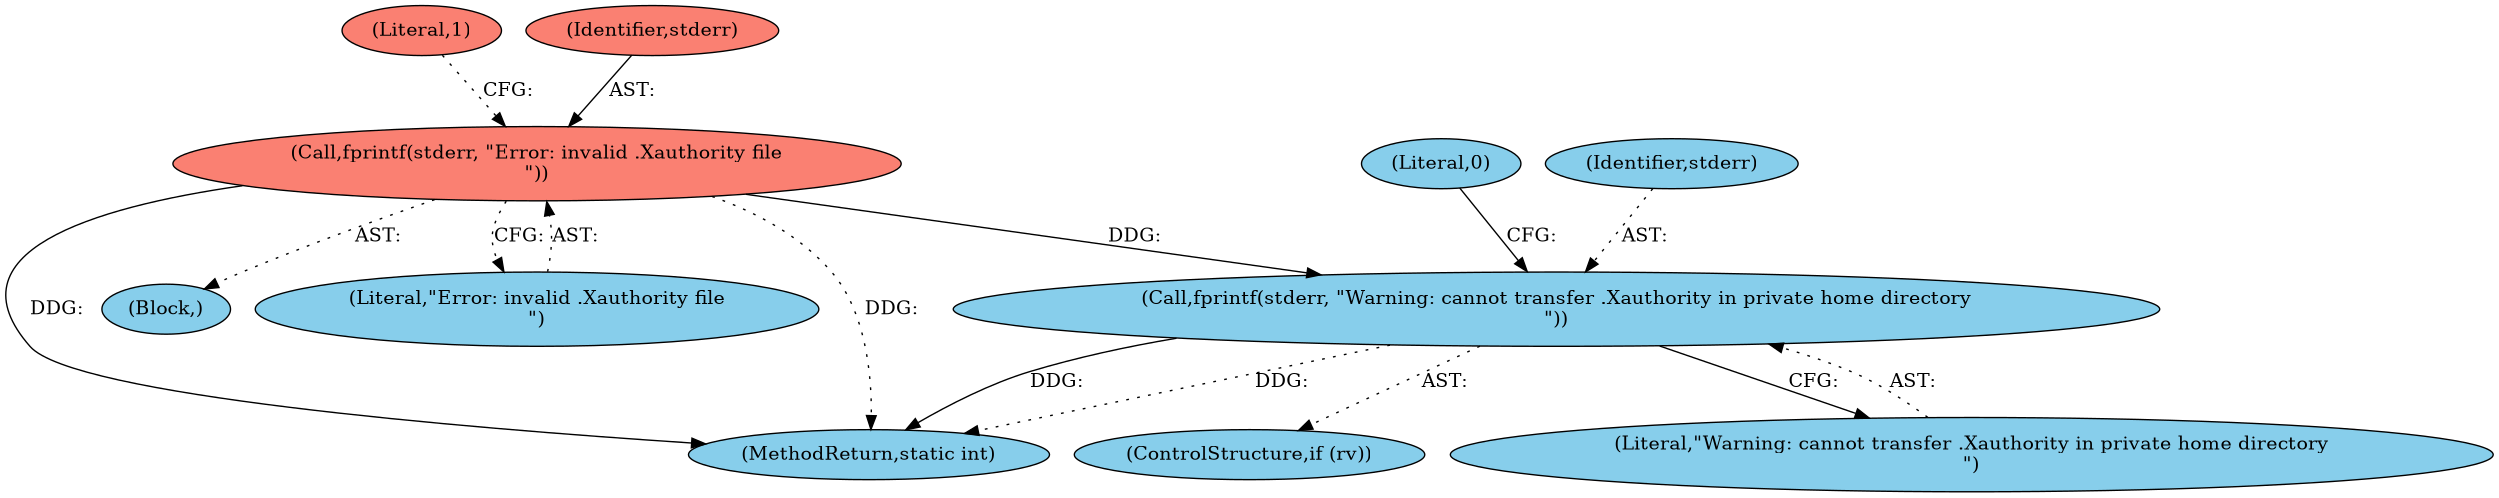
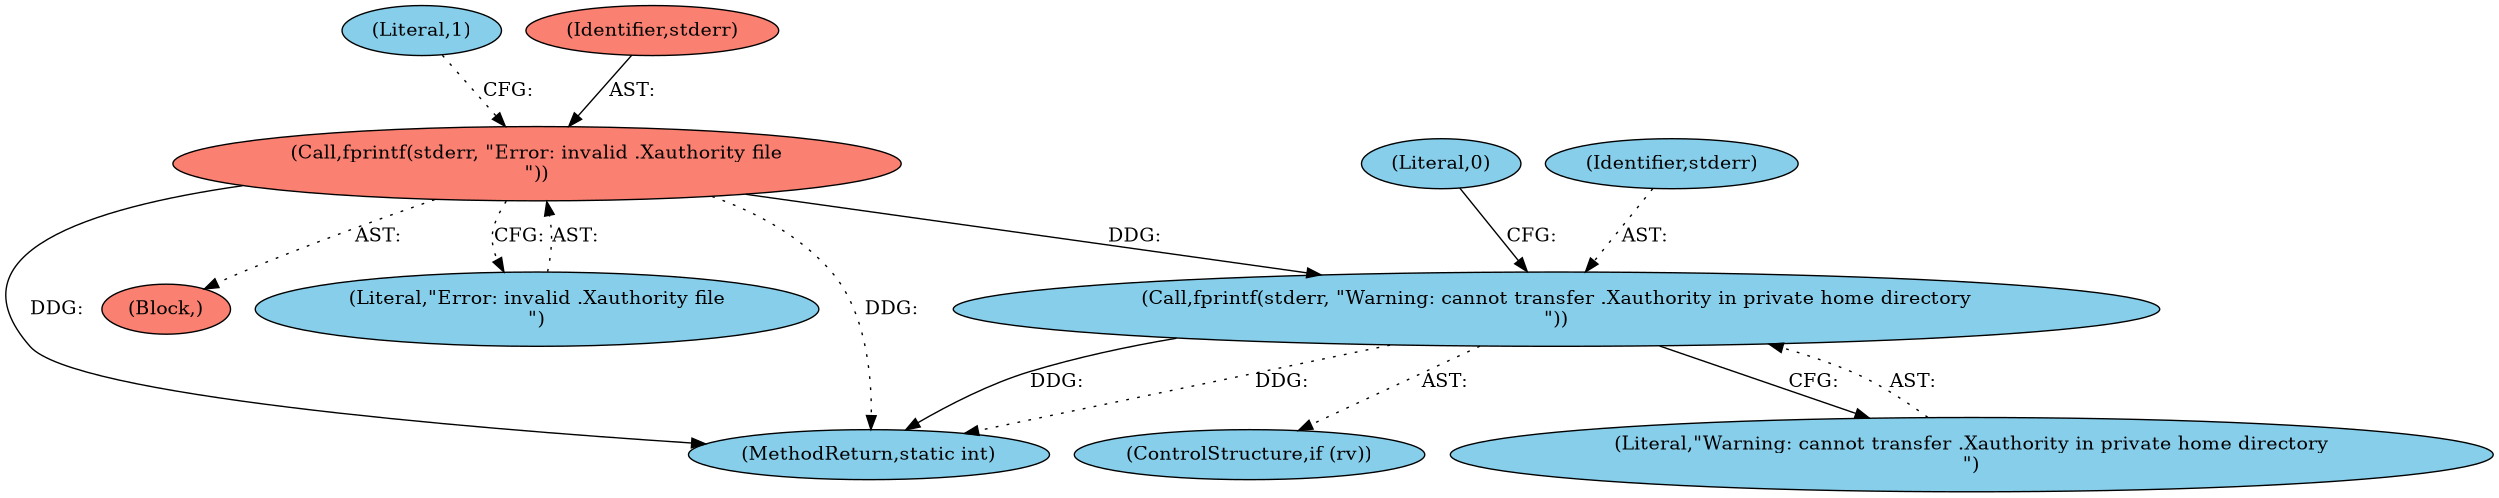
node "(Literal,1)": fillcolor salmon -> skyblue
node "(Block,)": fillcolor skyblue -> salmon
